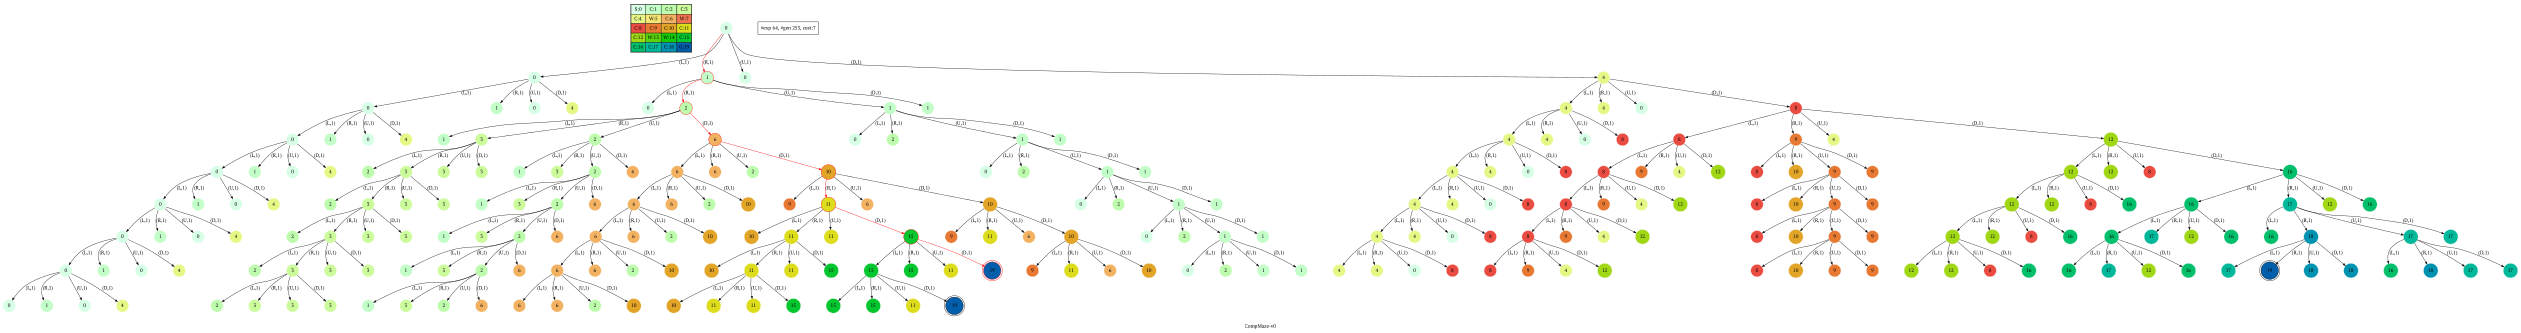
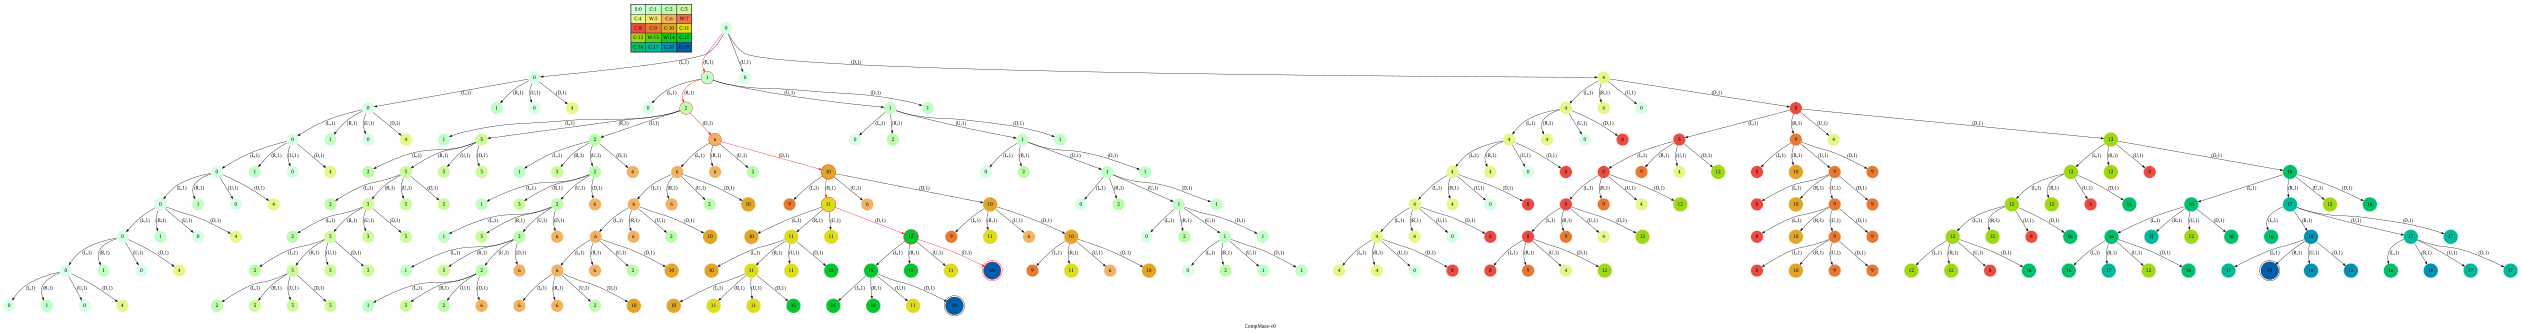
node "#exp 64, #gen 253, cost:7": removed
